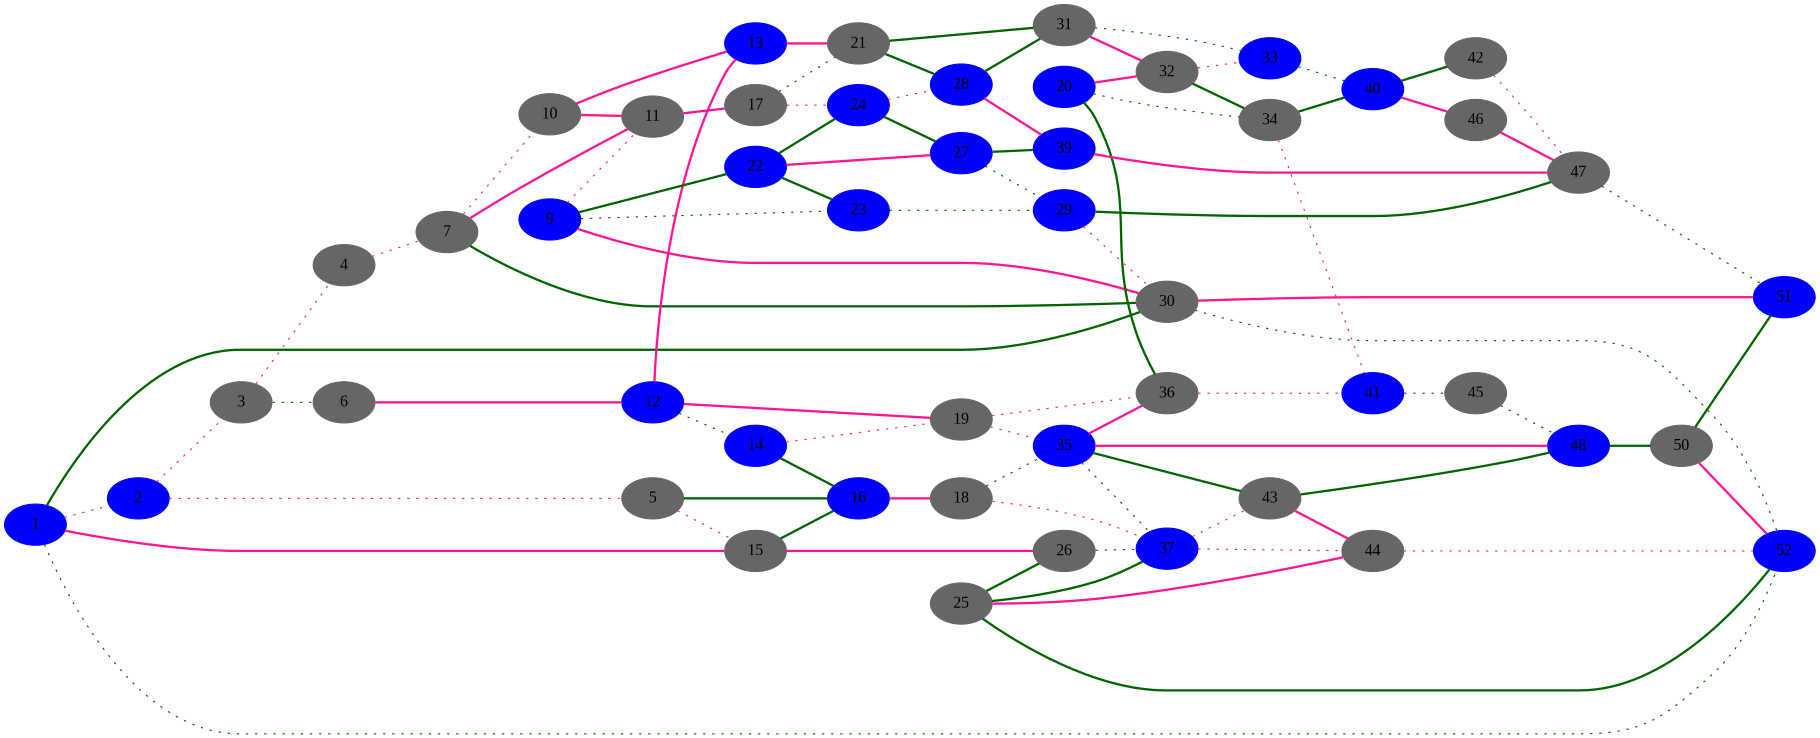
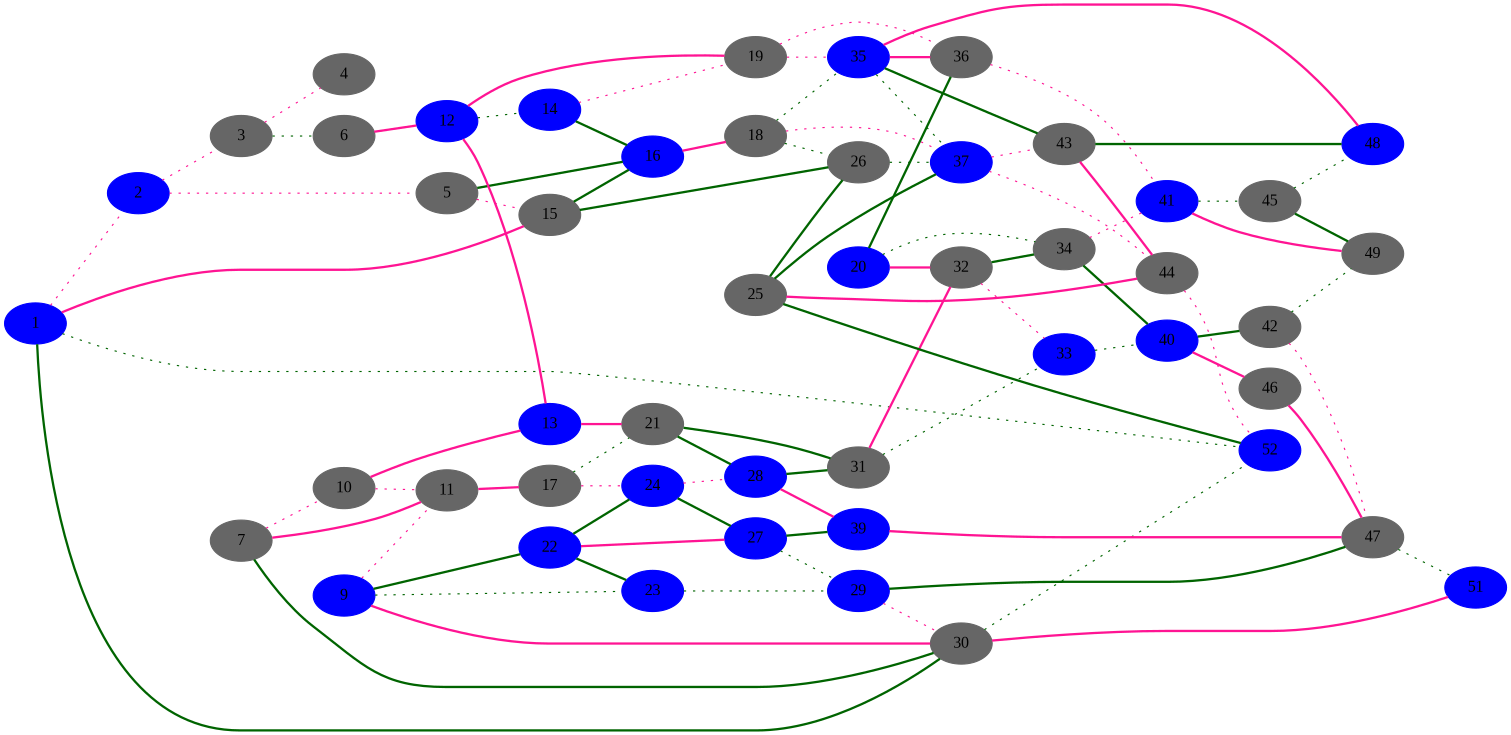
edge "10" -- "11": style bold -> dotted
edge "18" -- "26": added
edge "7" -- "4": removed
node "49": added
node "50": removed
edge "15" -- "26": color deeppink -> darkgreen
